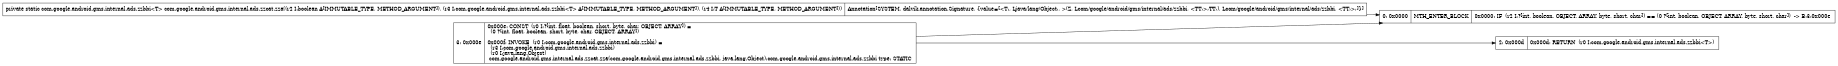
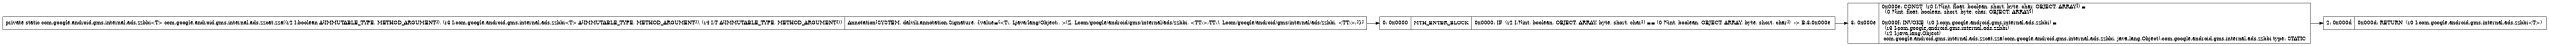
edge "3: 0x000e" -> "0: 0x0000": reversed
node "3: 0x000e": text "(r0 I:java.lang.Object)" -> "(r2 I:java.lang.Object)"
